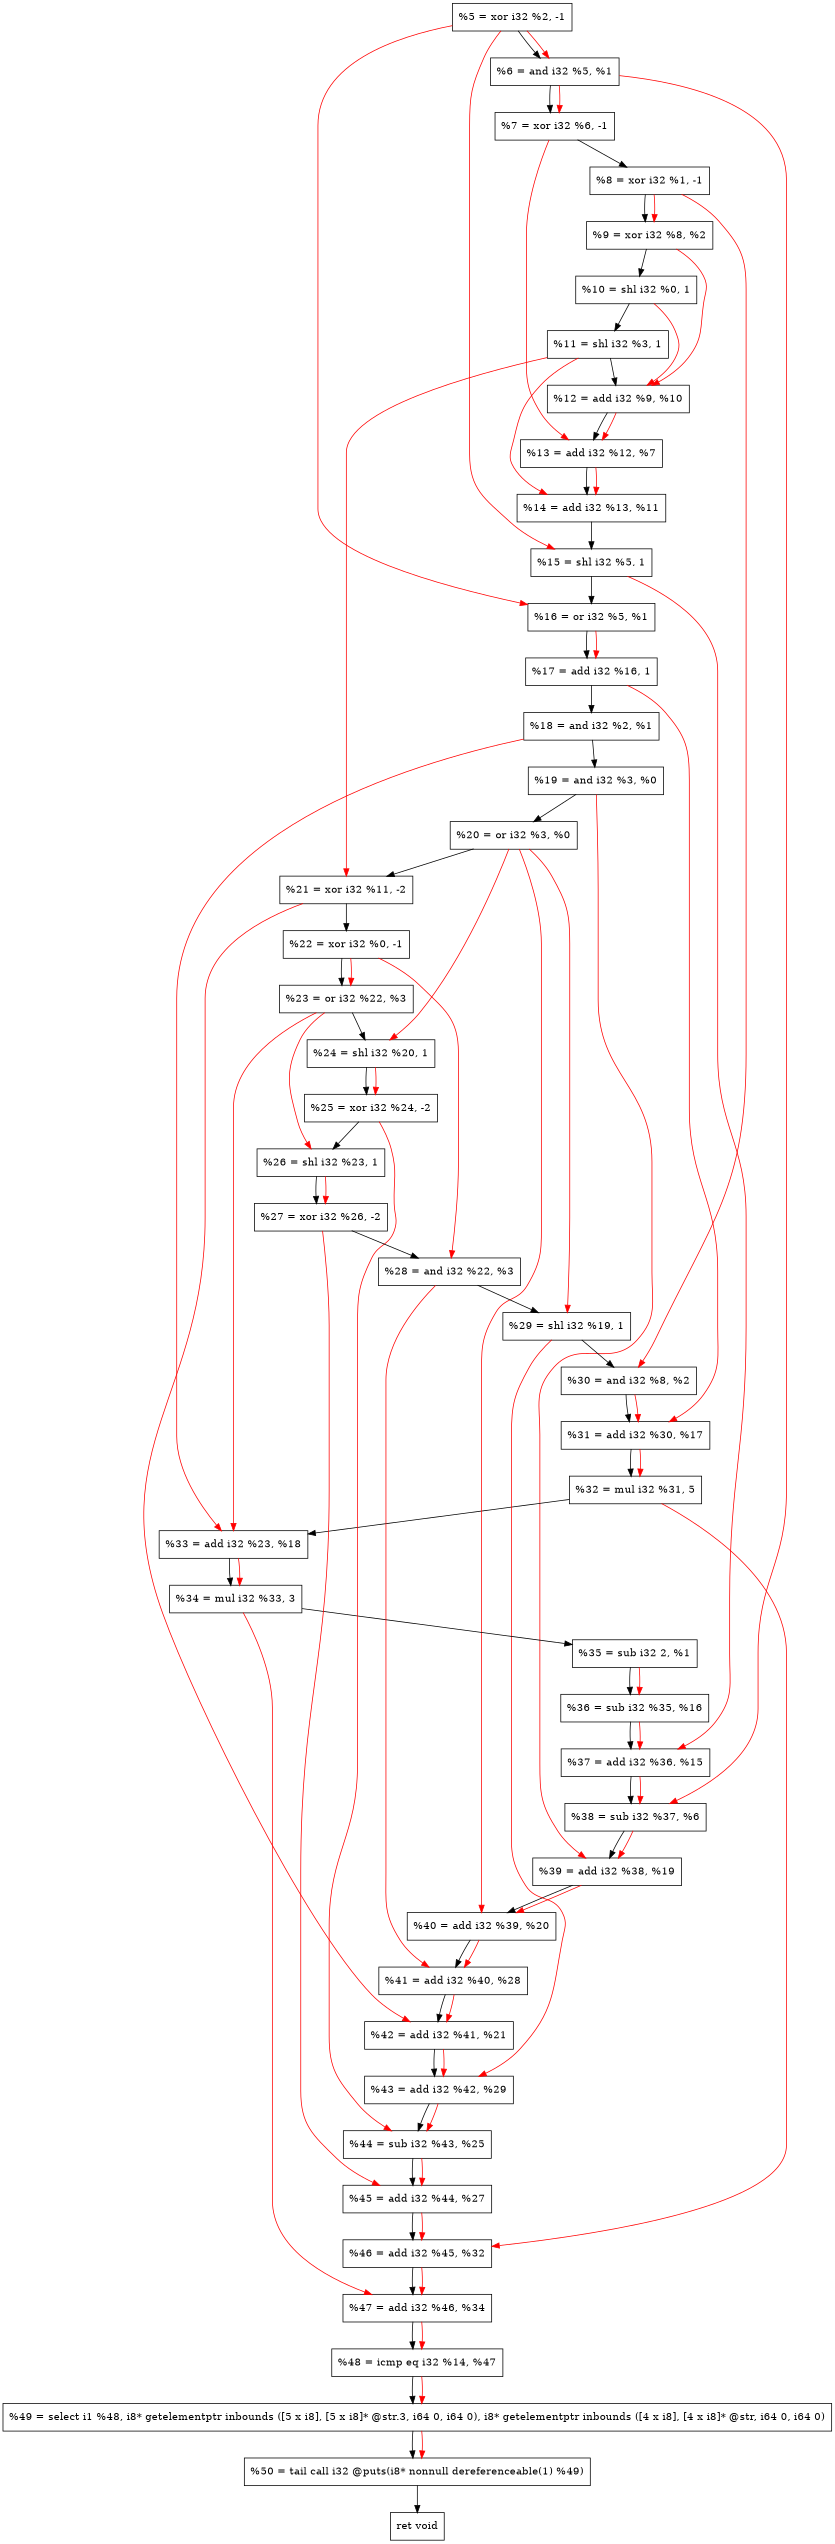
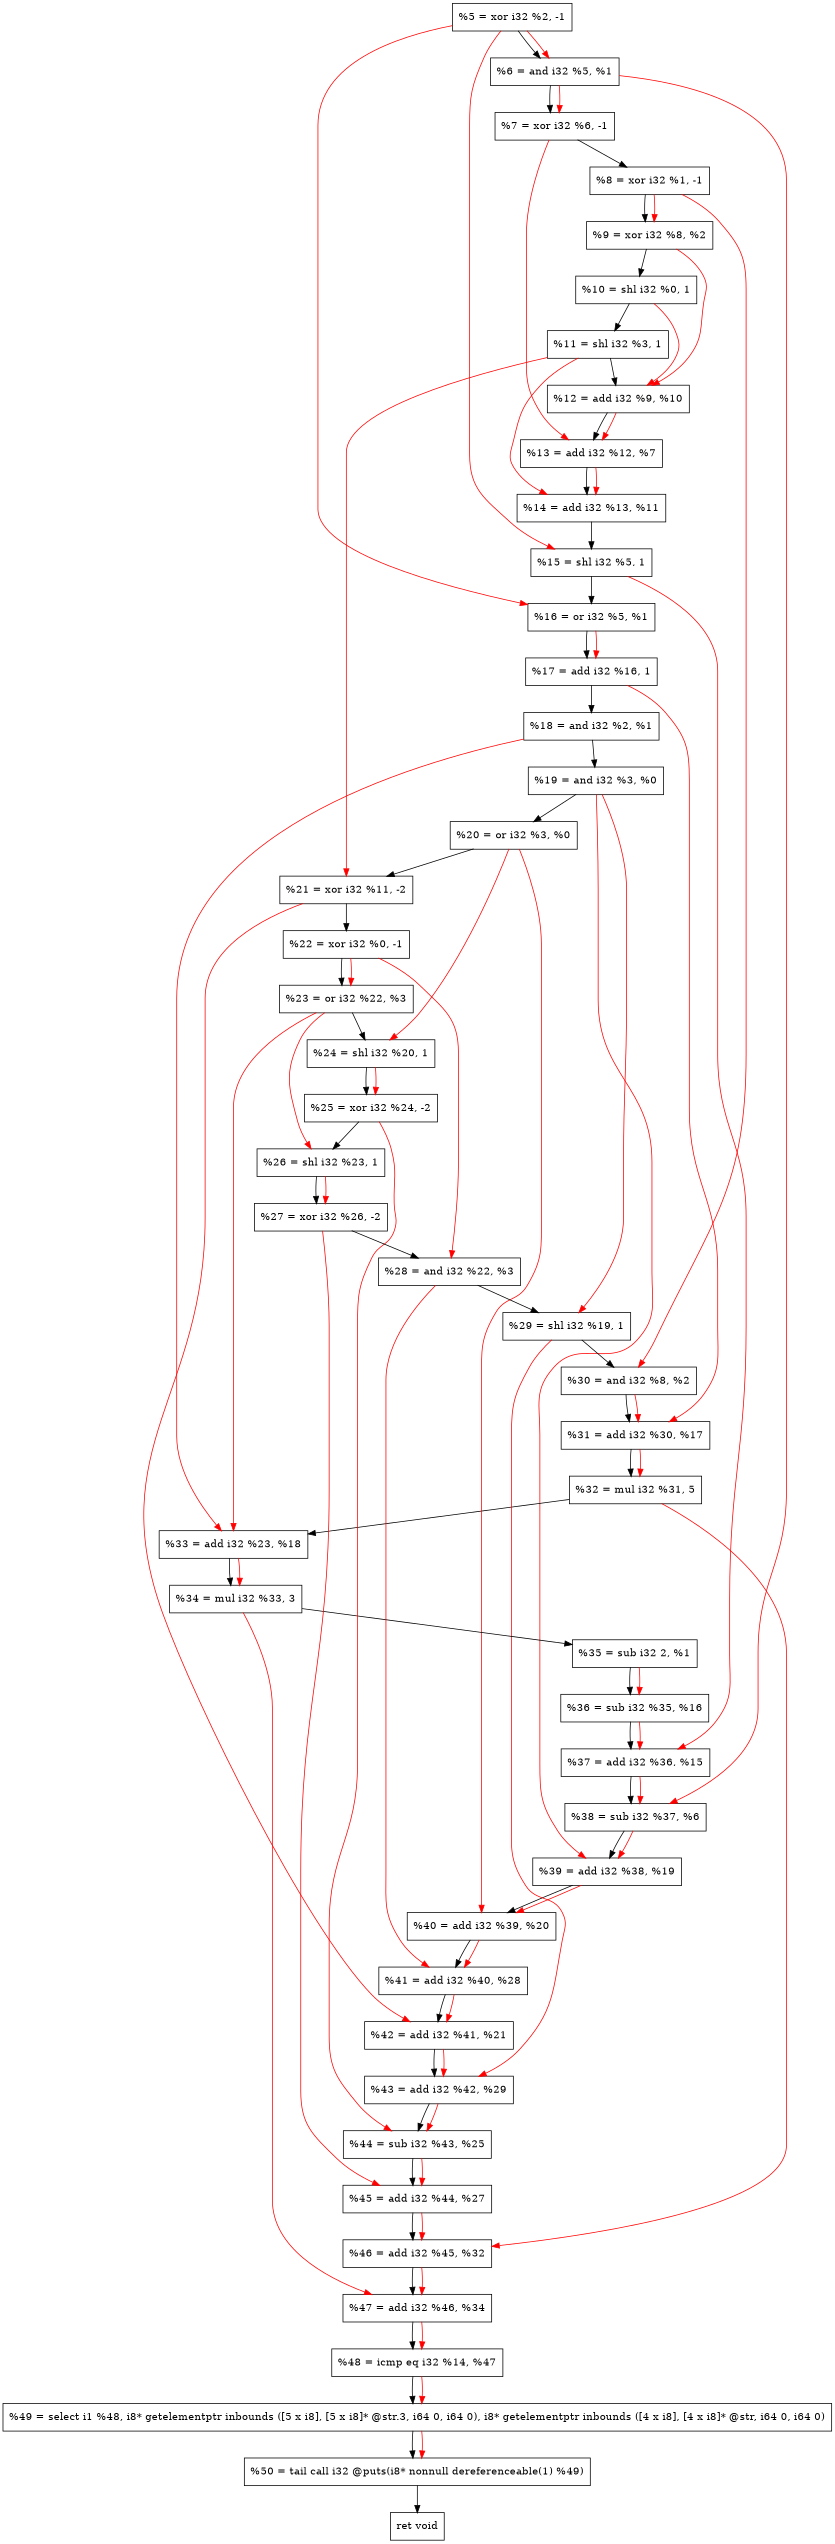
edge "%20 = or i32 %3, %0" -> "%29 = shl i32 %19, 1": now "%19 = and i32 %3, %0" -> "%29 = shl i32 %19, 1"
